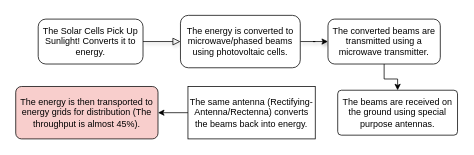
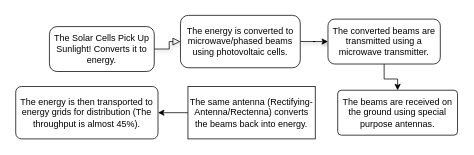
node "The Solar Cells Pick Up Sunlight! Converts it to energy.": moved (90, 42) -> (102, 49)
node "The energy is then transported to energy grids for distribution (The throughput is almost 45%).": fillcolor #f8cecc -> #ffffff
